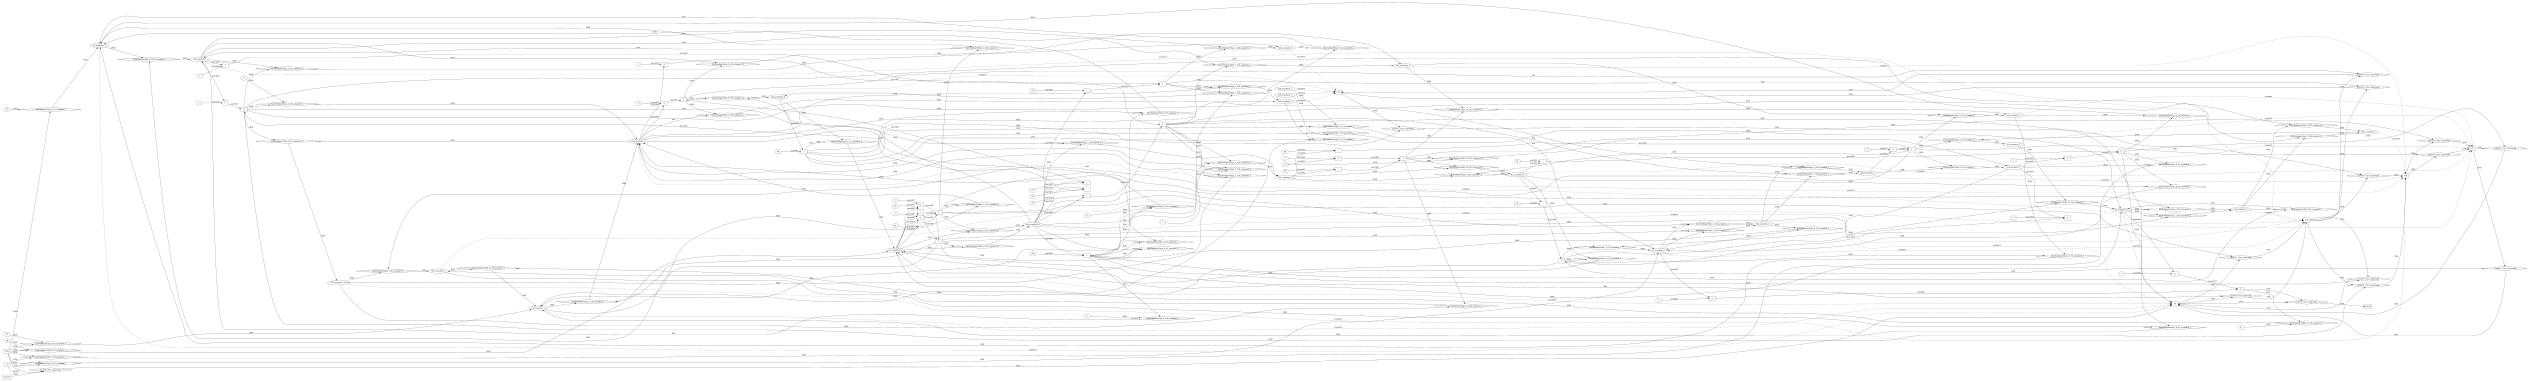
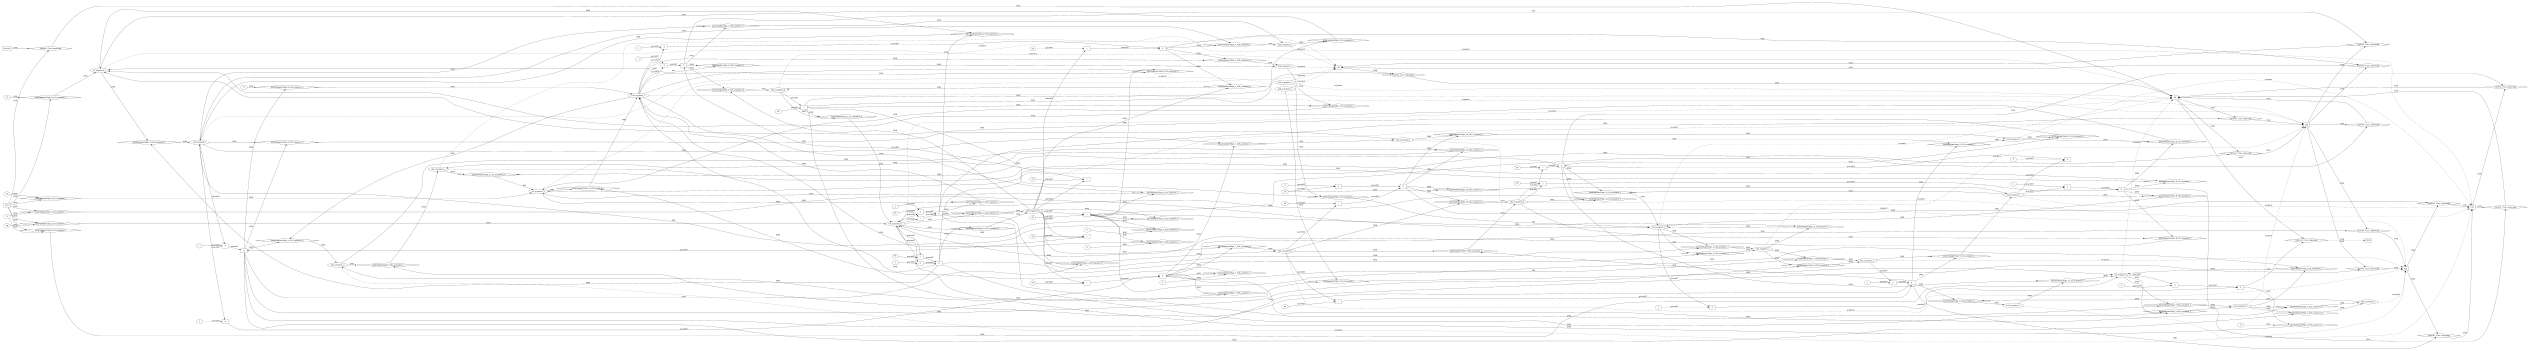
edge "h10_argument_4" -> "DataFowHyperEdge_7_h25_argument_4": removed, label "DFHE"
